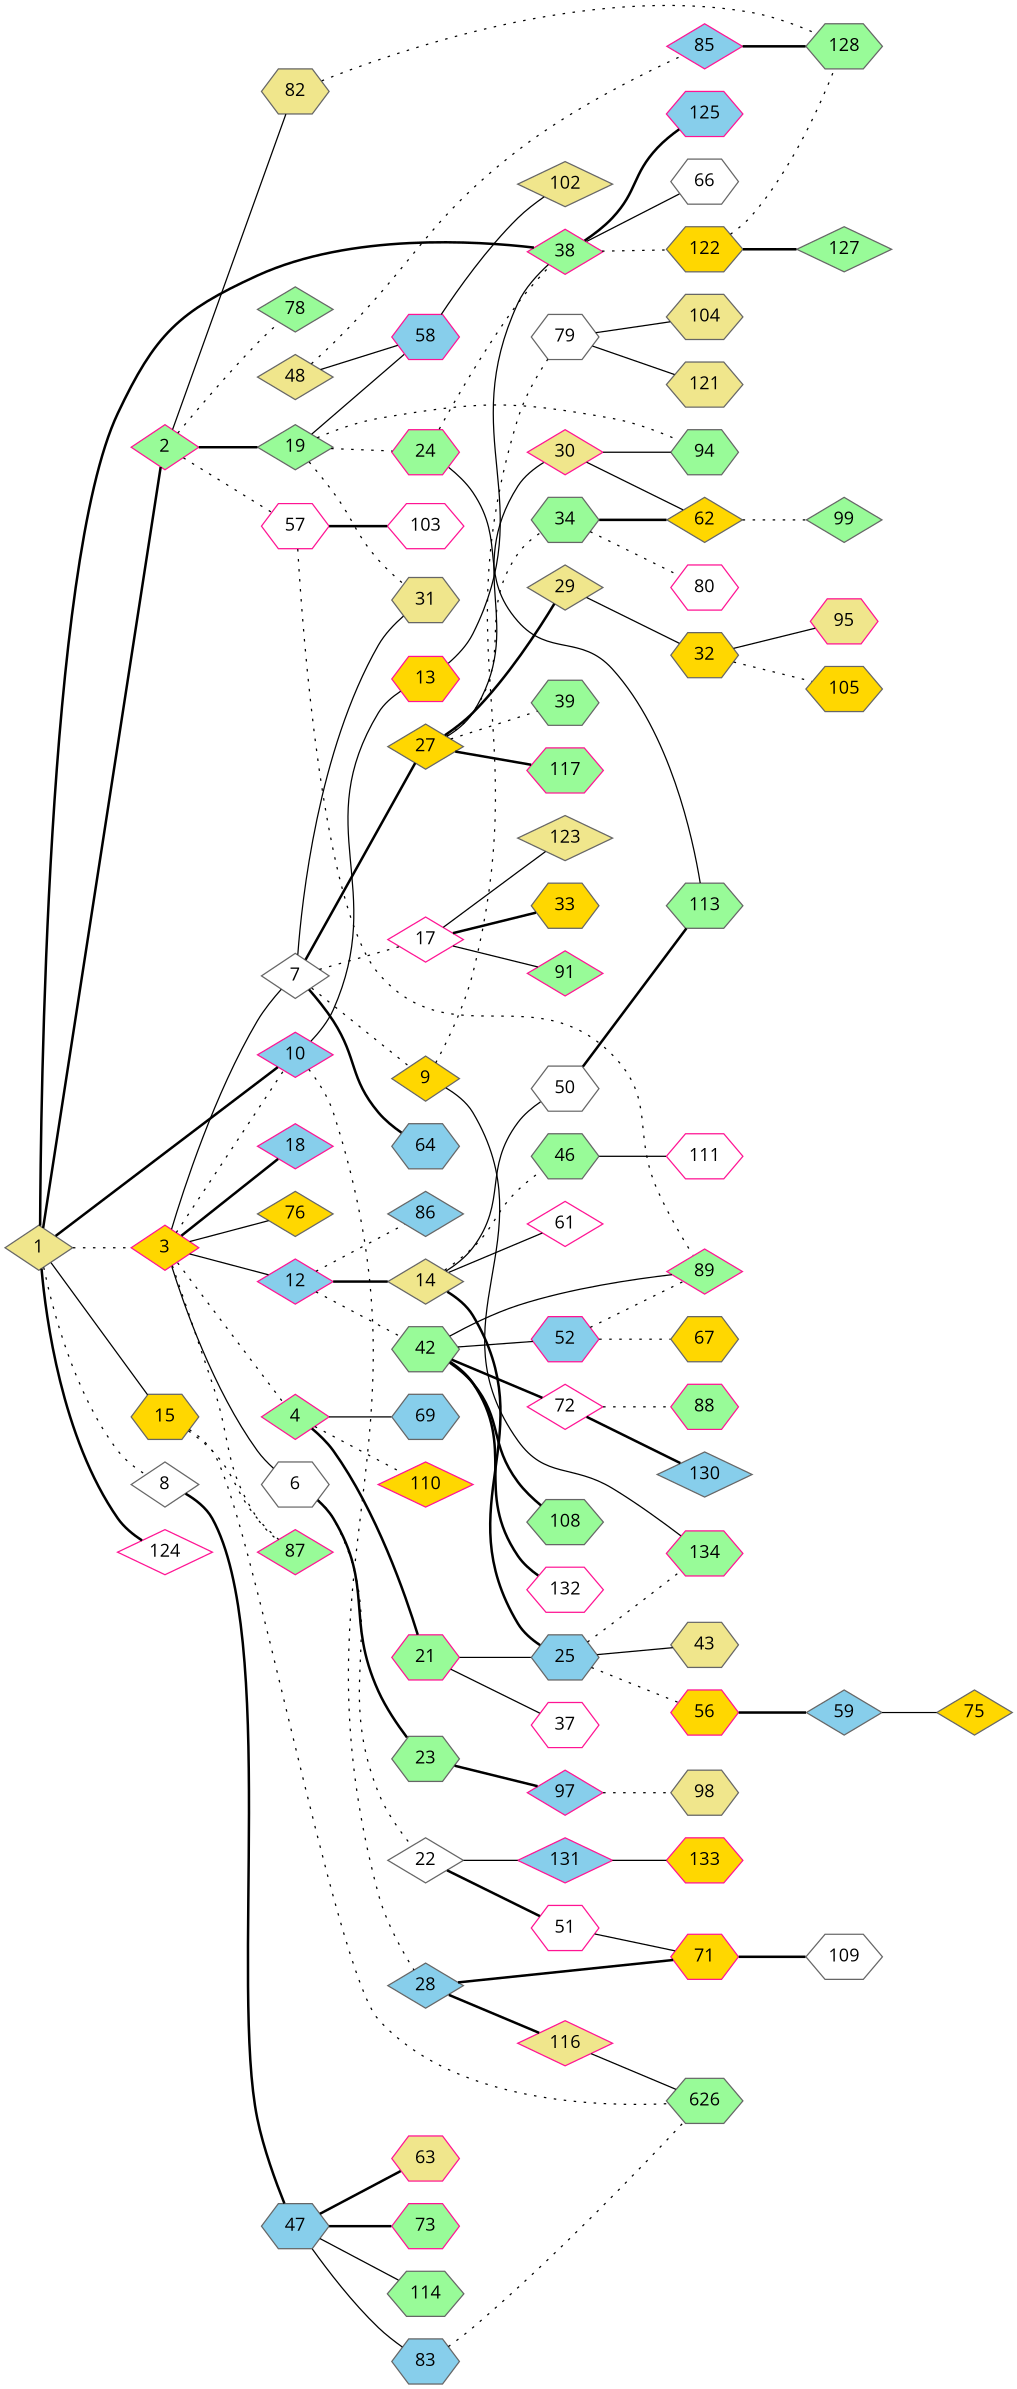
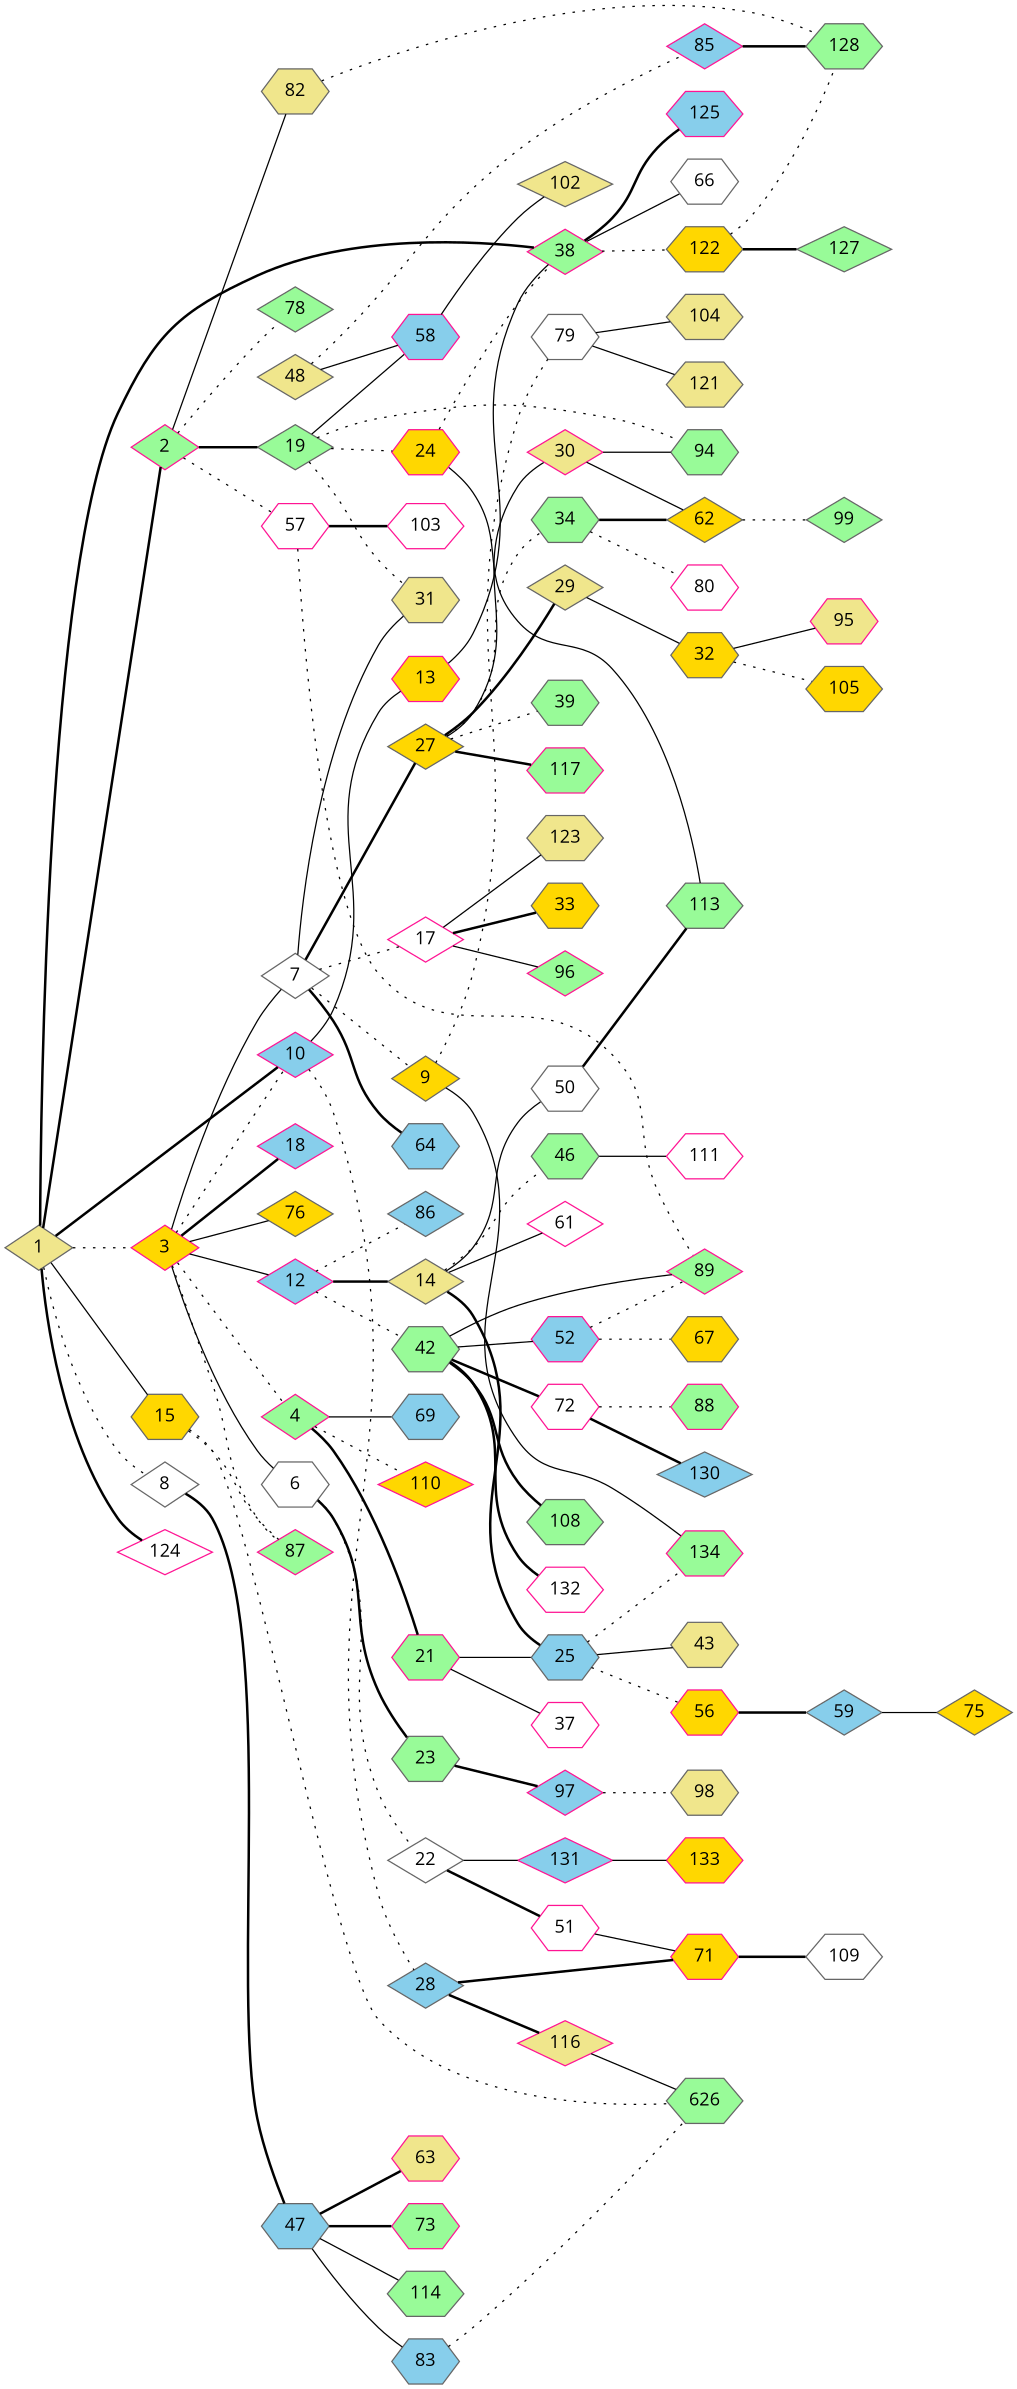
node "24": fillcolor palegreen -> gold
node "123": shape diamond -> hexagon
node "91": label "91" -> "96"
node "72": shape diamond -> hexagon
